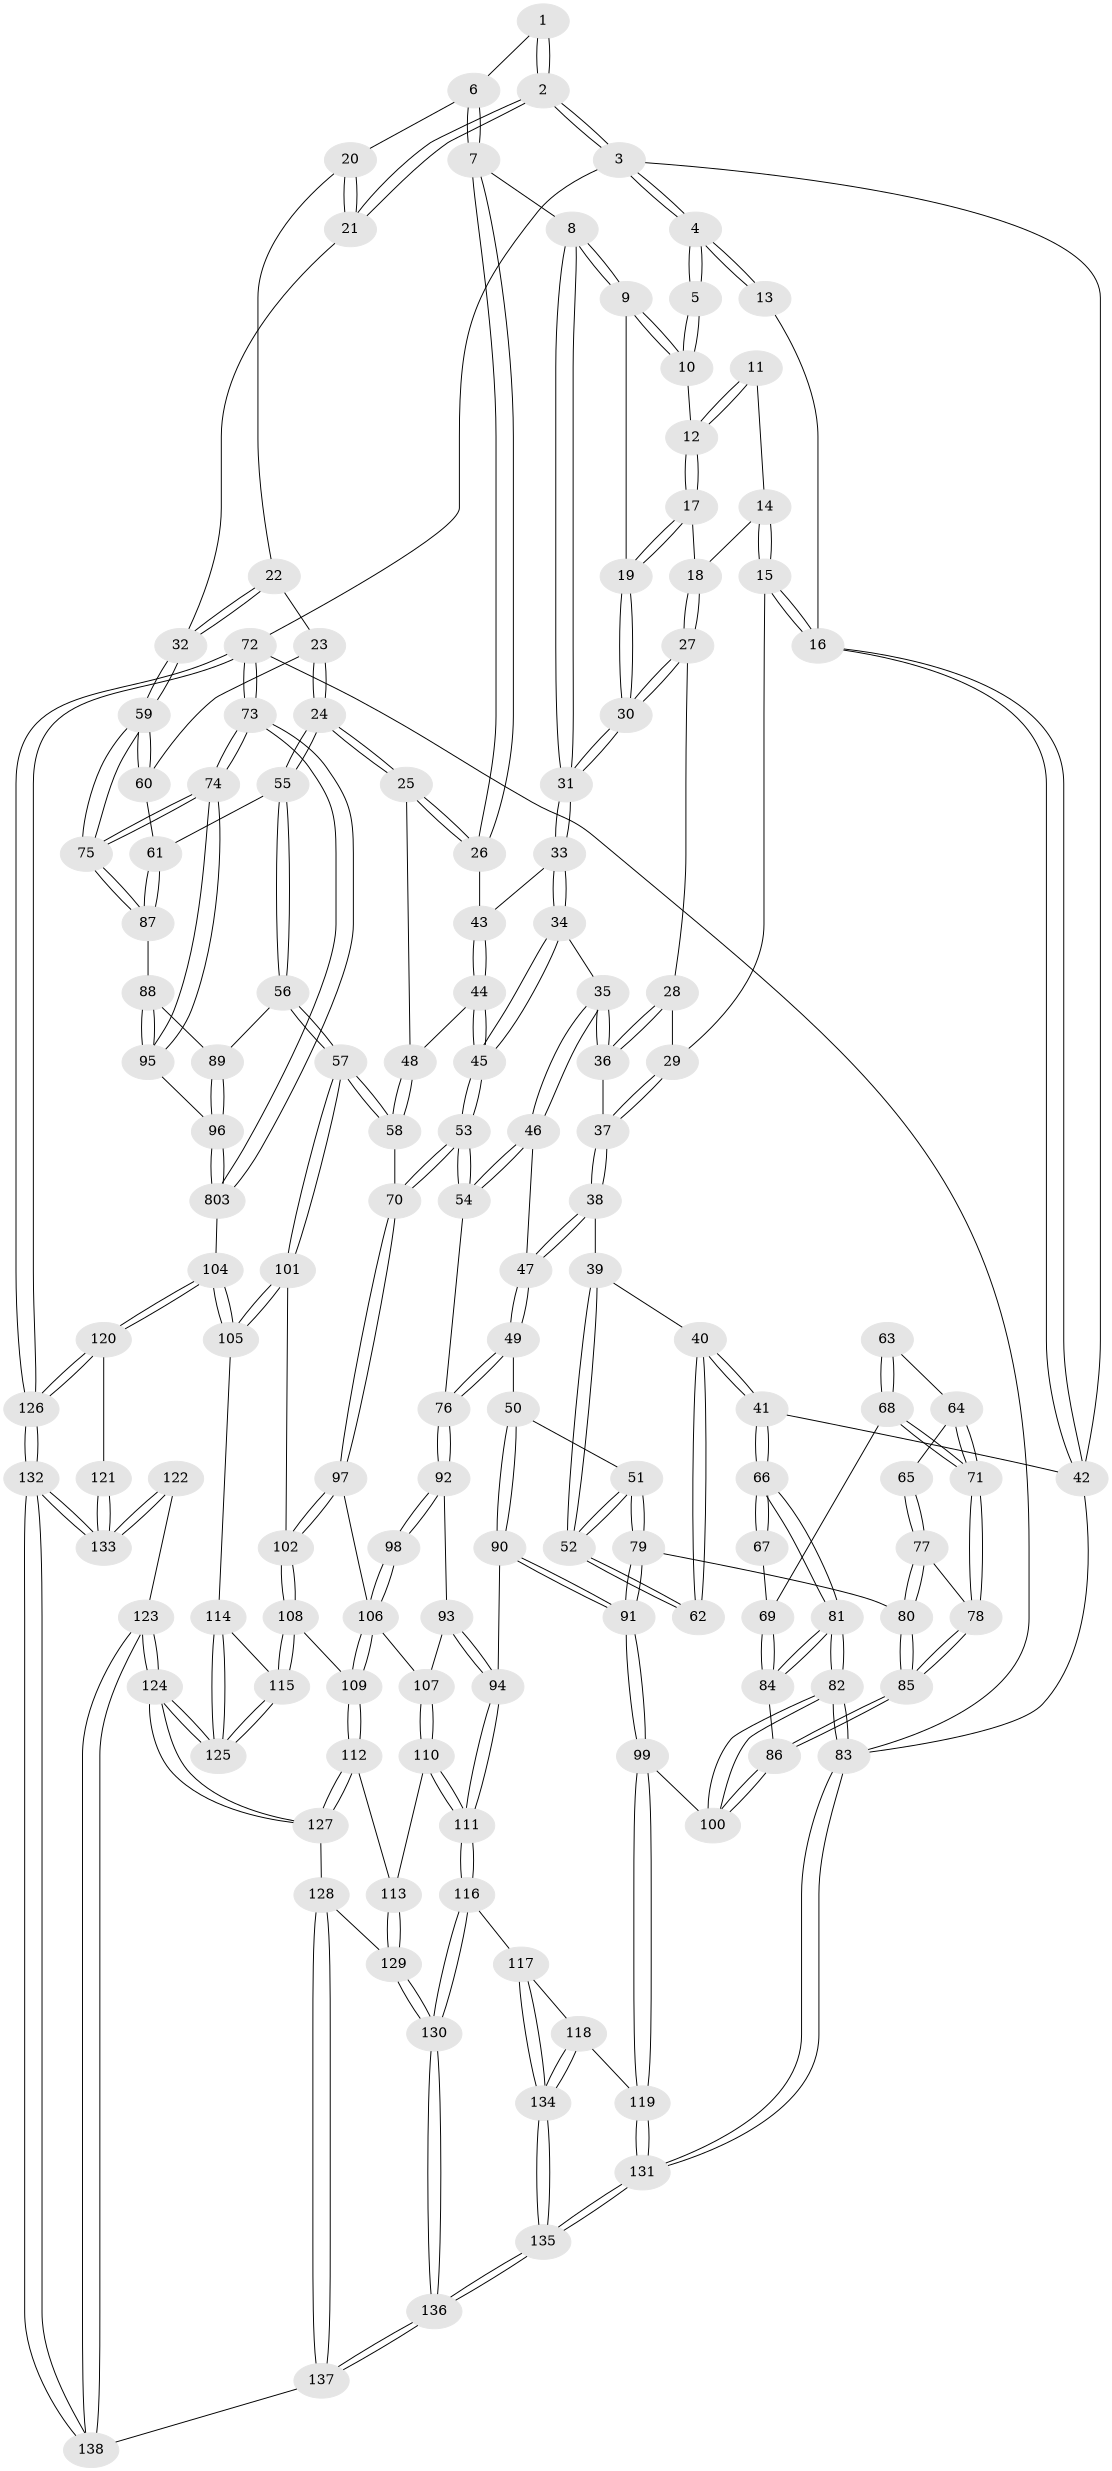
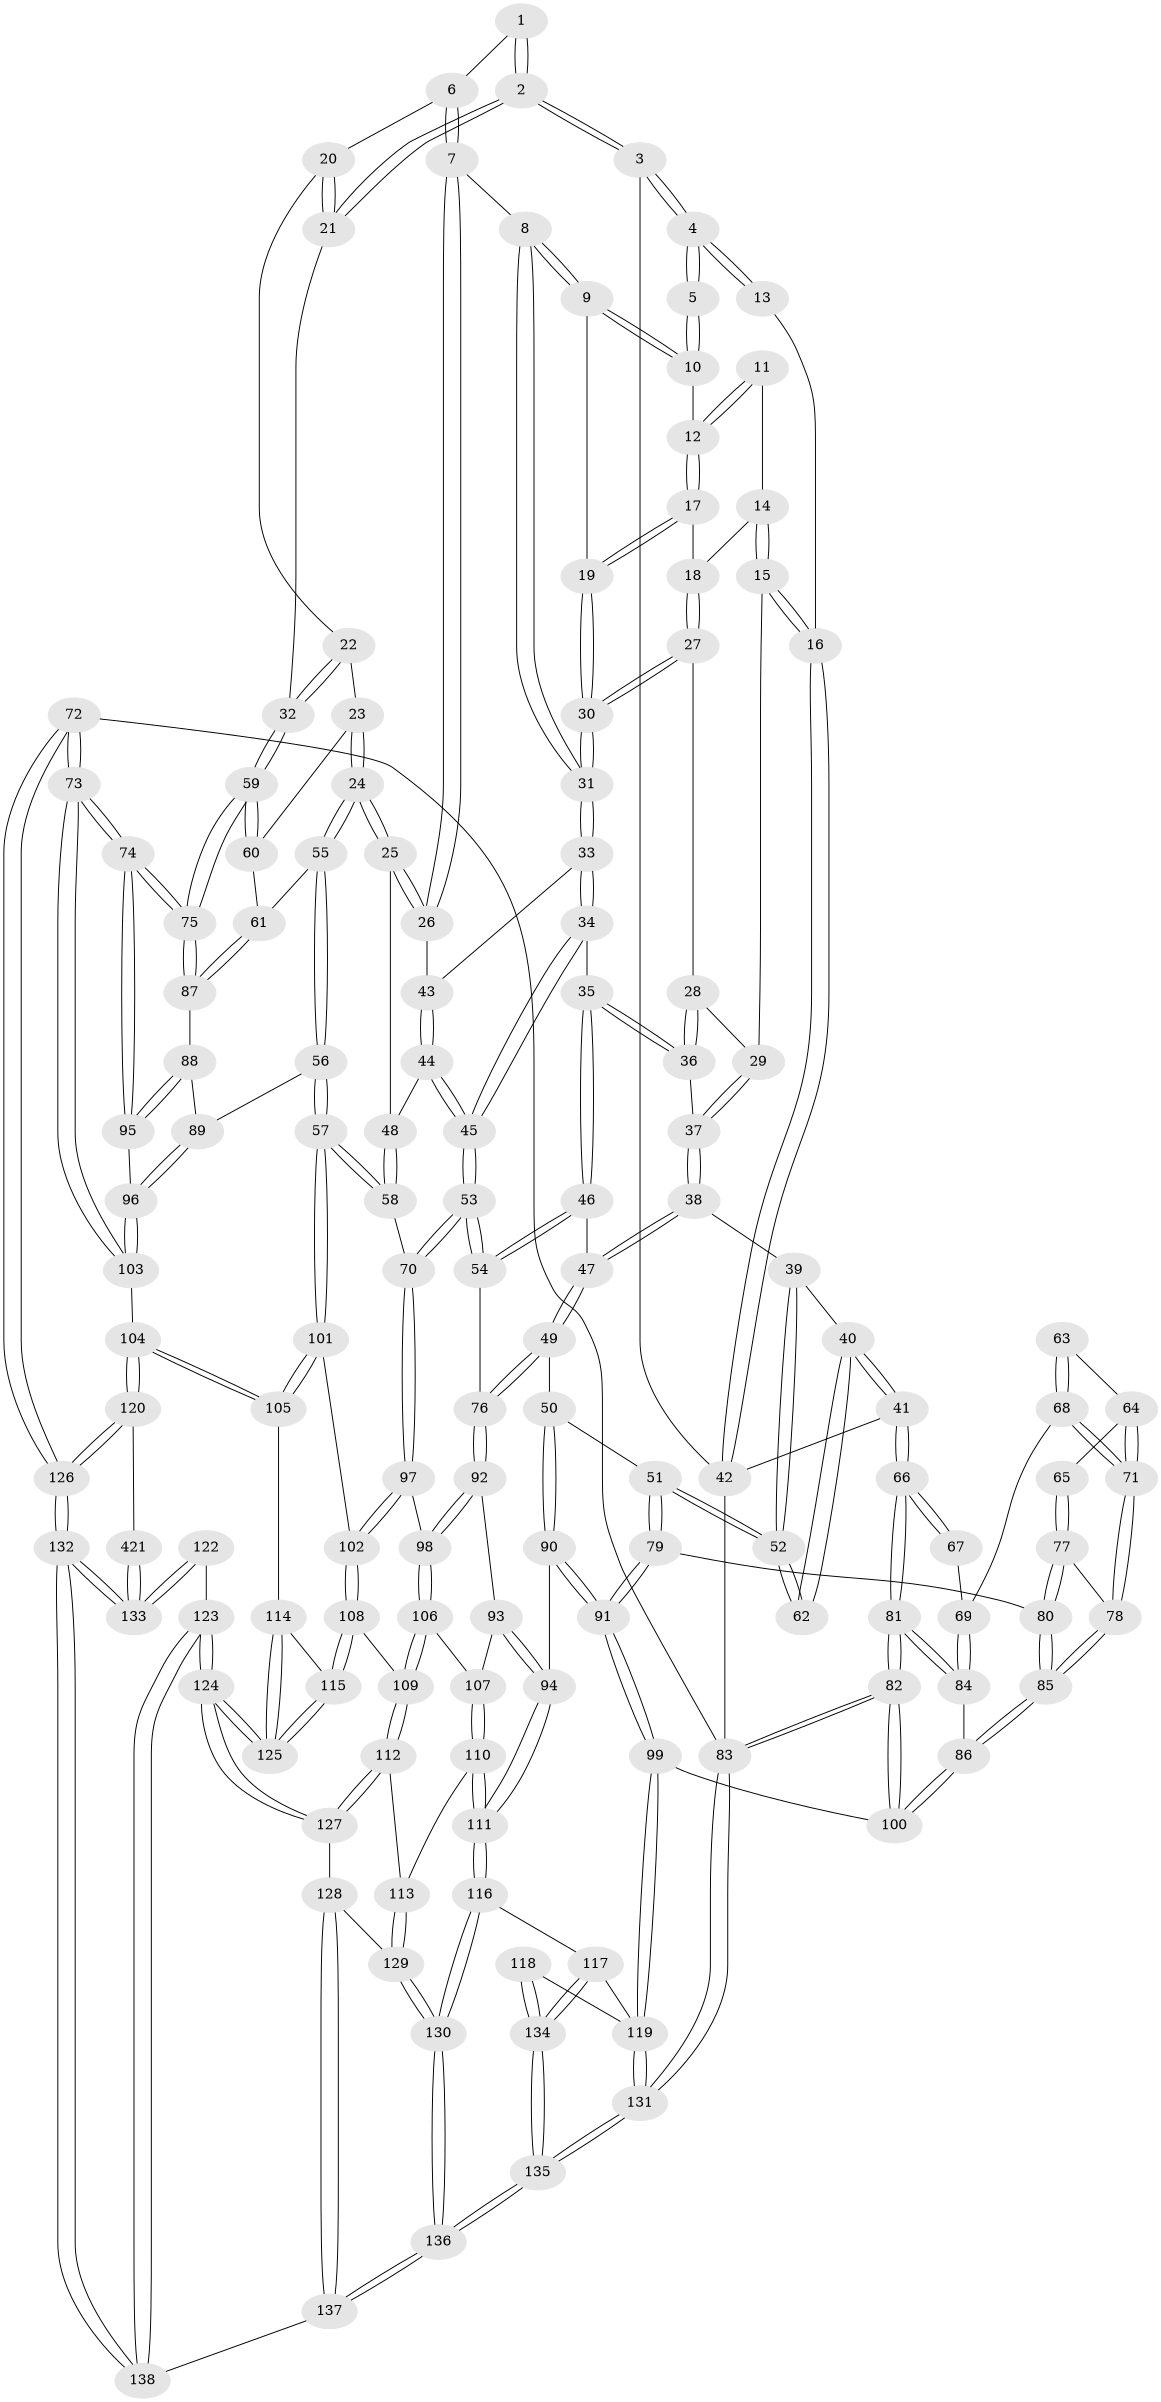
edge "3" -- "72": removed
node "803": label "803" -> "103"
node "121": label "121" -> "421"
edge "97" -- "106": now "97" -- "98"
edge "117" -- "118": now "117" -- "119"
